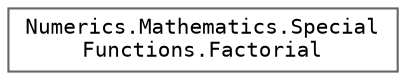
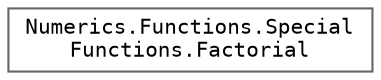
node "Numerics.Mathematics.Special Functions.Factorial": label "Numerics.Mathematics.Special Functions.Factorial" -> "Numerics.Functions.Special Functions.Factorial"
